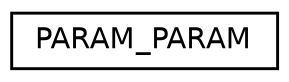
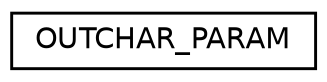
node "PARAM_PARAM": label "PARAM_PARAM" -> "OUTCHAR_PARAM"
